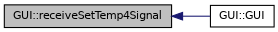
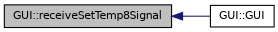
node "GUI::receiveSetTemp4Signal": label "GUI::receiveSetTemp4Signal" -> "GUI::receiveSetTemp8Signal"
